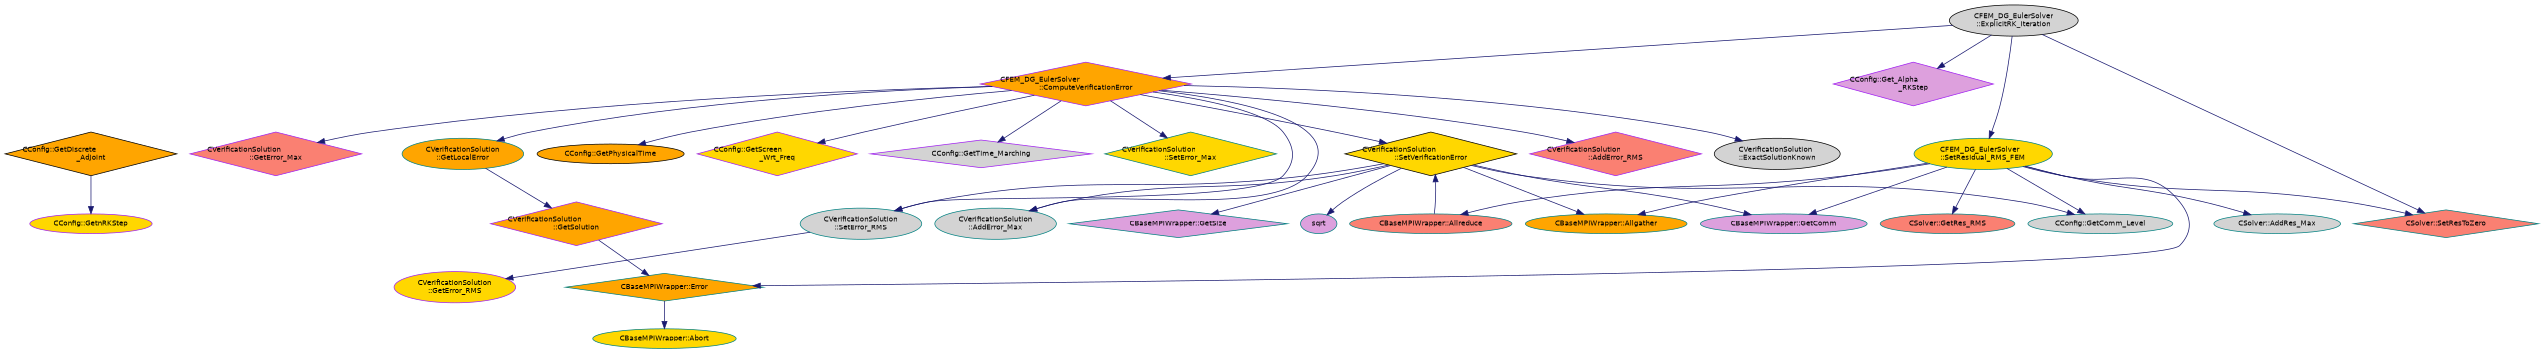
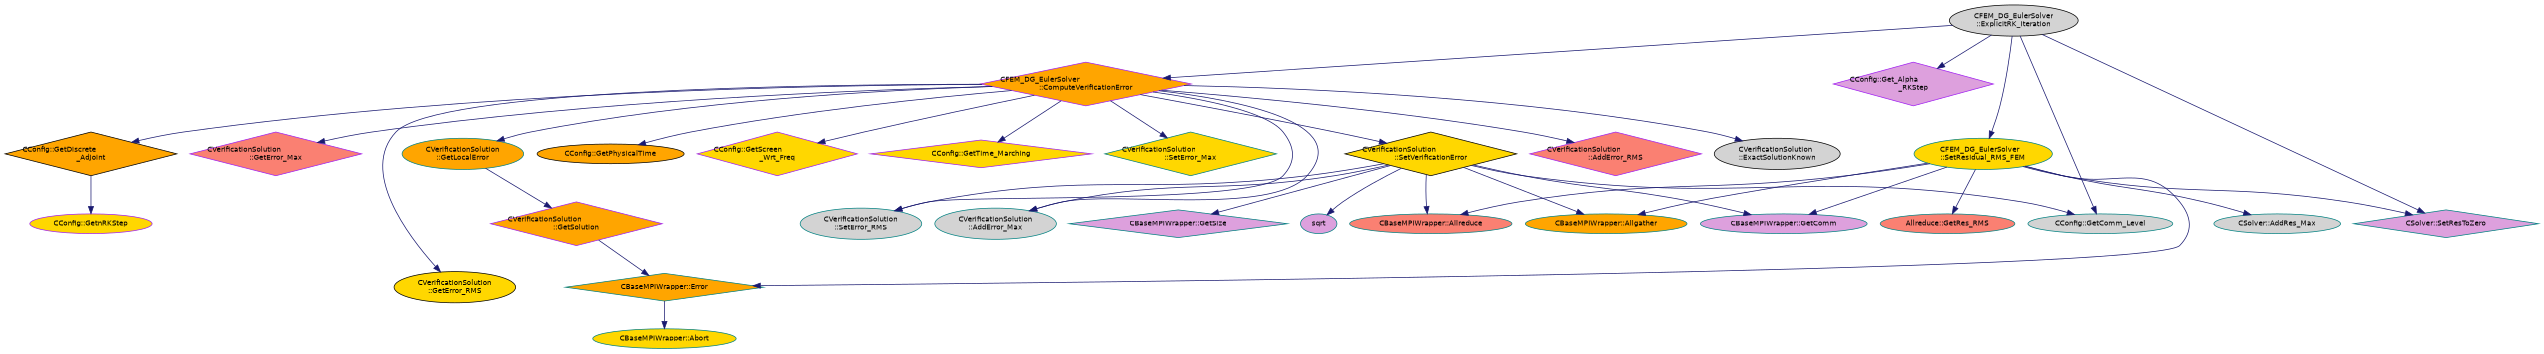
edge "CFEM_DG_EulerSolver ::ComputeVerificationError" -> "CConfig::GetDiscrete _Adjoint": added
node "CConfig::GetTime_Marching": fillcolor lightgrey -> gold
edge "CFEM_DG_EulerSolver ::SetResidual_RMS_FEM" -> "CConfig::GetComm_Level": now "CFEM_DG_EulerSolver ::ExplicitRK_Iteration" -> "CConfig::GetComm_Level"
edge "CBaseMPIWrapper::Allreduce" -> "CVerificationSolution ::SetVerificationError": reversed
node "CSolver::GetRes_RMS": label "CSolver::GetRes_RMS" -> "Allreduce::GetRes_RMS"
node "CSolver::SetResToZero": fillcolor salmon -> plum
edge "CVerificationSolution ::SetError_RMS" -> "CVerificationSolution ::GetError_RMS": now "CFEM_DG_EulerSolver ::ComputeVerificationError" -> "CVerificationSolution ::GetError_RMS"
node "CVerificationSolution ::GetError_RMS": color purple -> black
